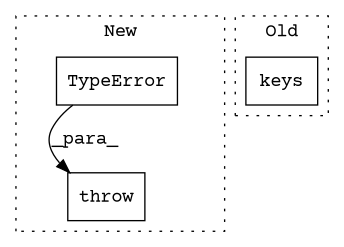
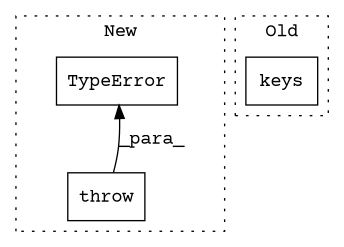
edge "TypeError" -> "throw": reversed
